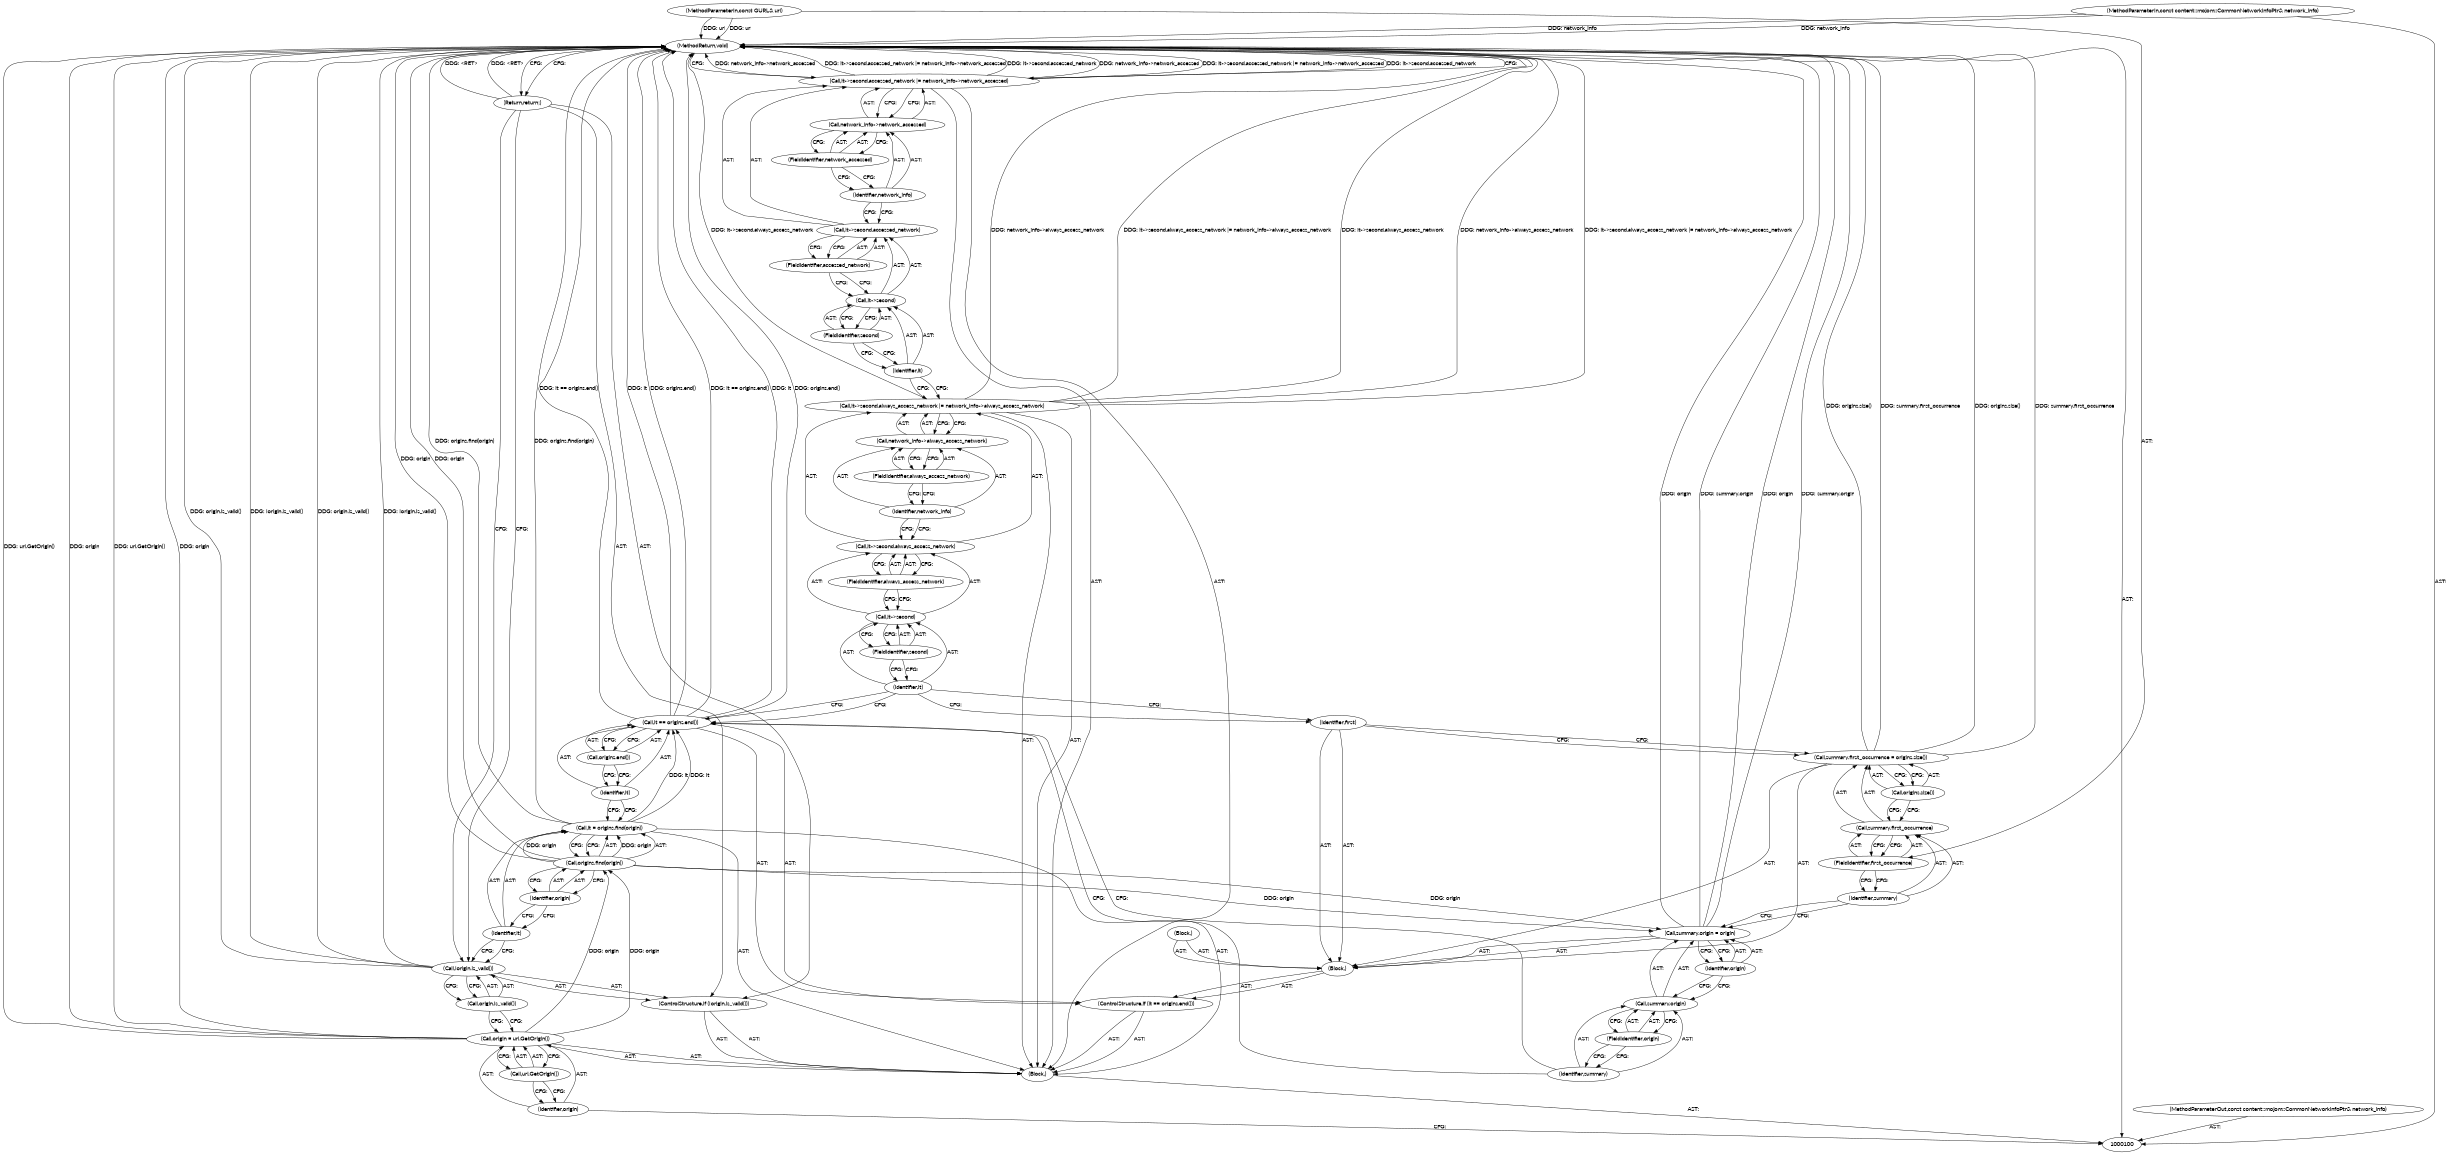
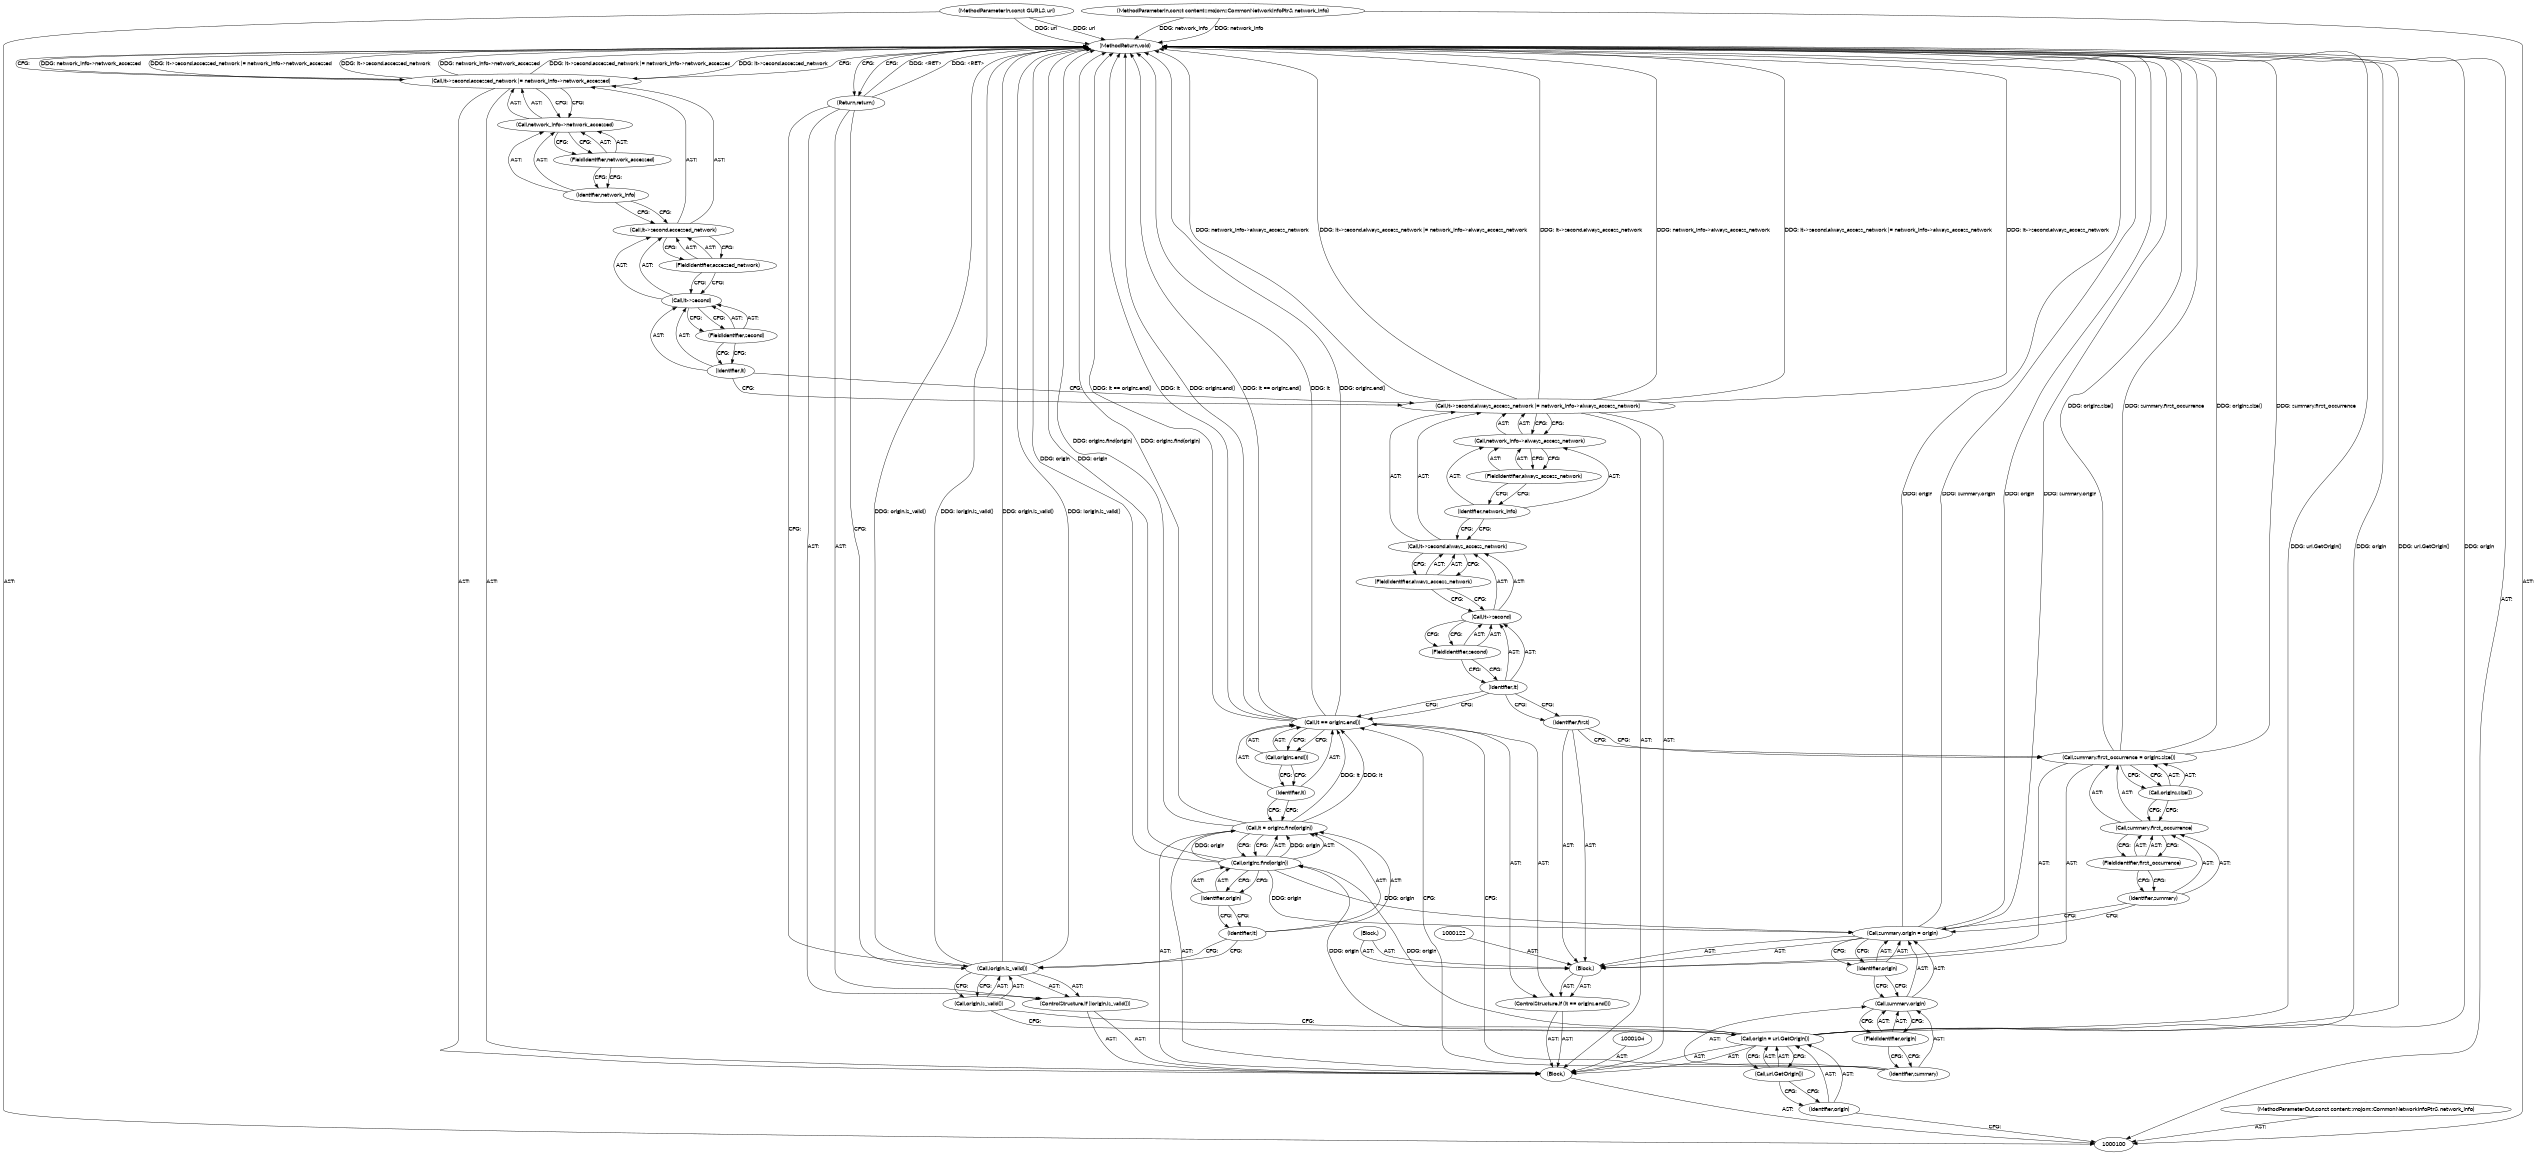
edge "(MethodParameterIn,const GURL& url)" -> "(FieldIdentifier,first_occurrence)": now "(MethodParameterIn,const GURL& url)" -> "1000100"
node "1000122": added
node "1000104": added
